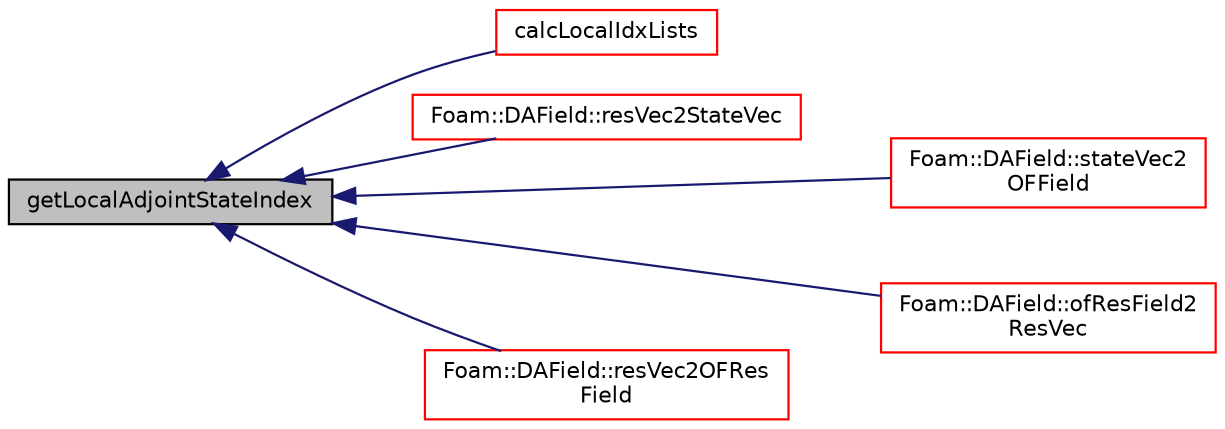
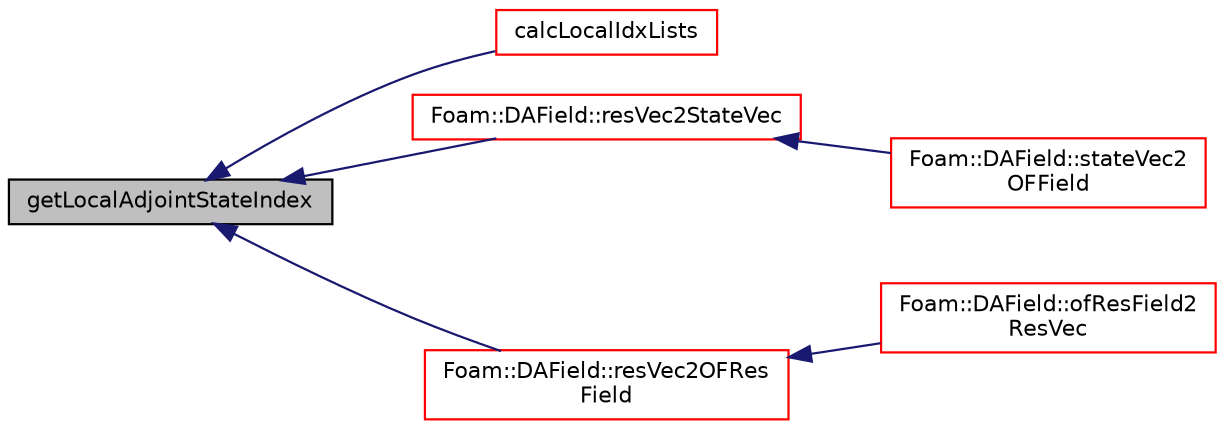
edge "Foam::DAField::stateVec2 OFField" -> "getLocalAdjointStateIndex": now "Foam::DAField::stateVec2 OFField" -> "Foam::DAField::resVec2StateVec"
edge "Foam::DAField::ofResField2 ResVec" -> "getLocalAdjointStateIndex": now "Foam::DAField::ofResField2 ResVec" -> "Foam::DAField::resVec2OFRes Field"
